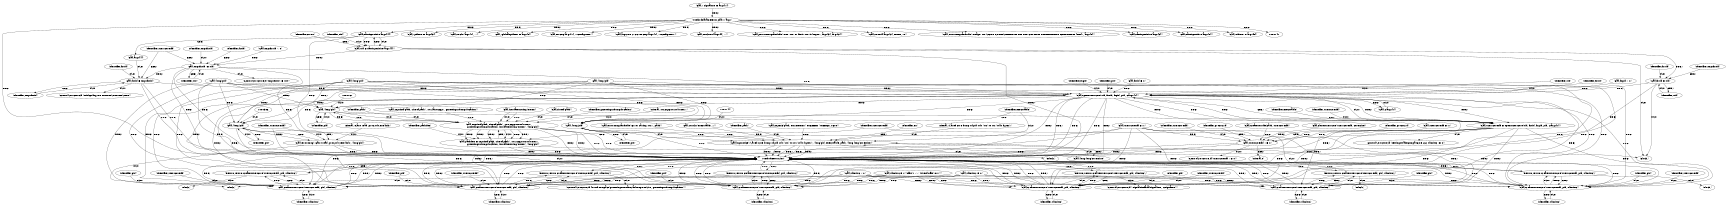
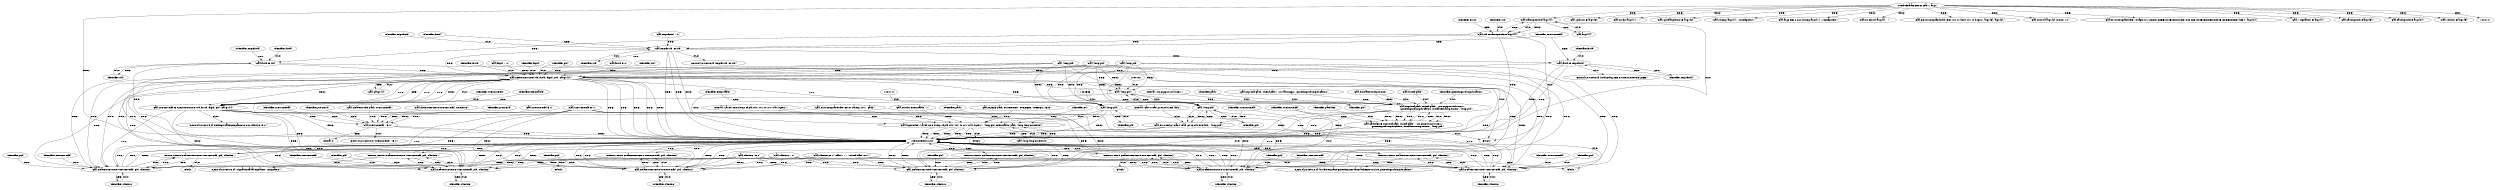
edge "(Call,* signal_str = argv[1])" -> "(MethodParameterIn,char** argv)": reversed
edge "(Call,argv[4])" -> "(Call,fsuid = tmp_fsuid)": now "(Call,argv[4])" -> "(Call,xatoi_positive(argv[4]))"
edge "(Call,xatoi_positive(argv[4]))" -> "(MethodReturn,int)": label "DDG: " -> "AST: "
